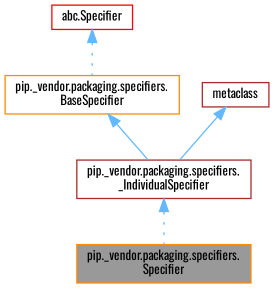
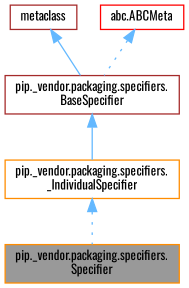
node "abc.Specifier": label "abc.Specifier" -> "abc.ABCMeta"
node "pip._vendor.packaging.specifiers. BaseSpecifier": color darkorange -> brown
edge "pip._vendor.packaging.specifiers. _IndividualSpecifier" -> "metaclass": now "pip._vendor.packaging.specifiers. BaseSpecifier" -> "metaclass"
node "pip._vendor.packaging.specifiers. _IndividualSpecifier": color brown -> darkorange
